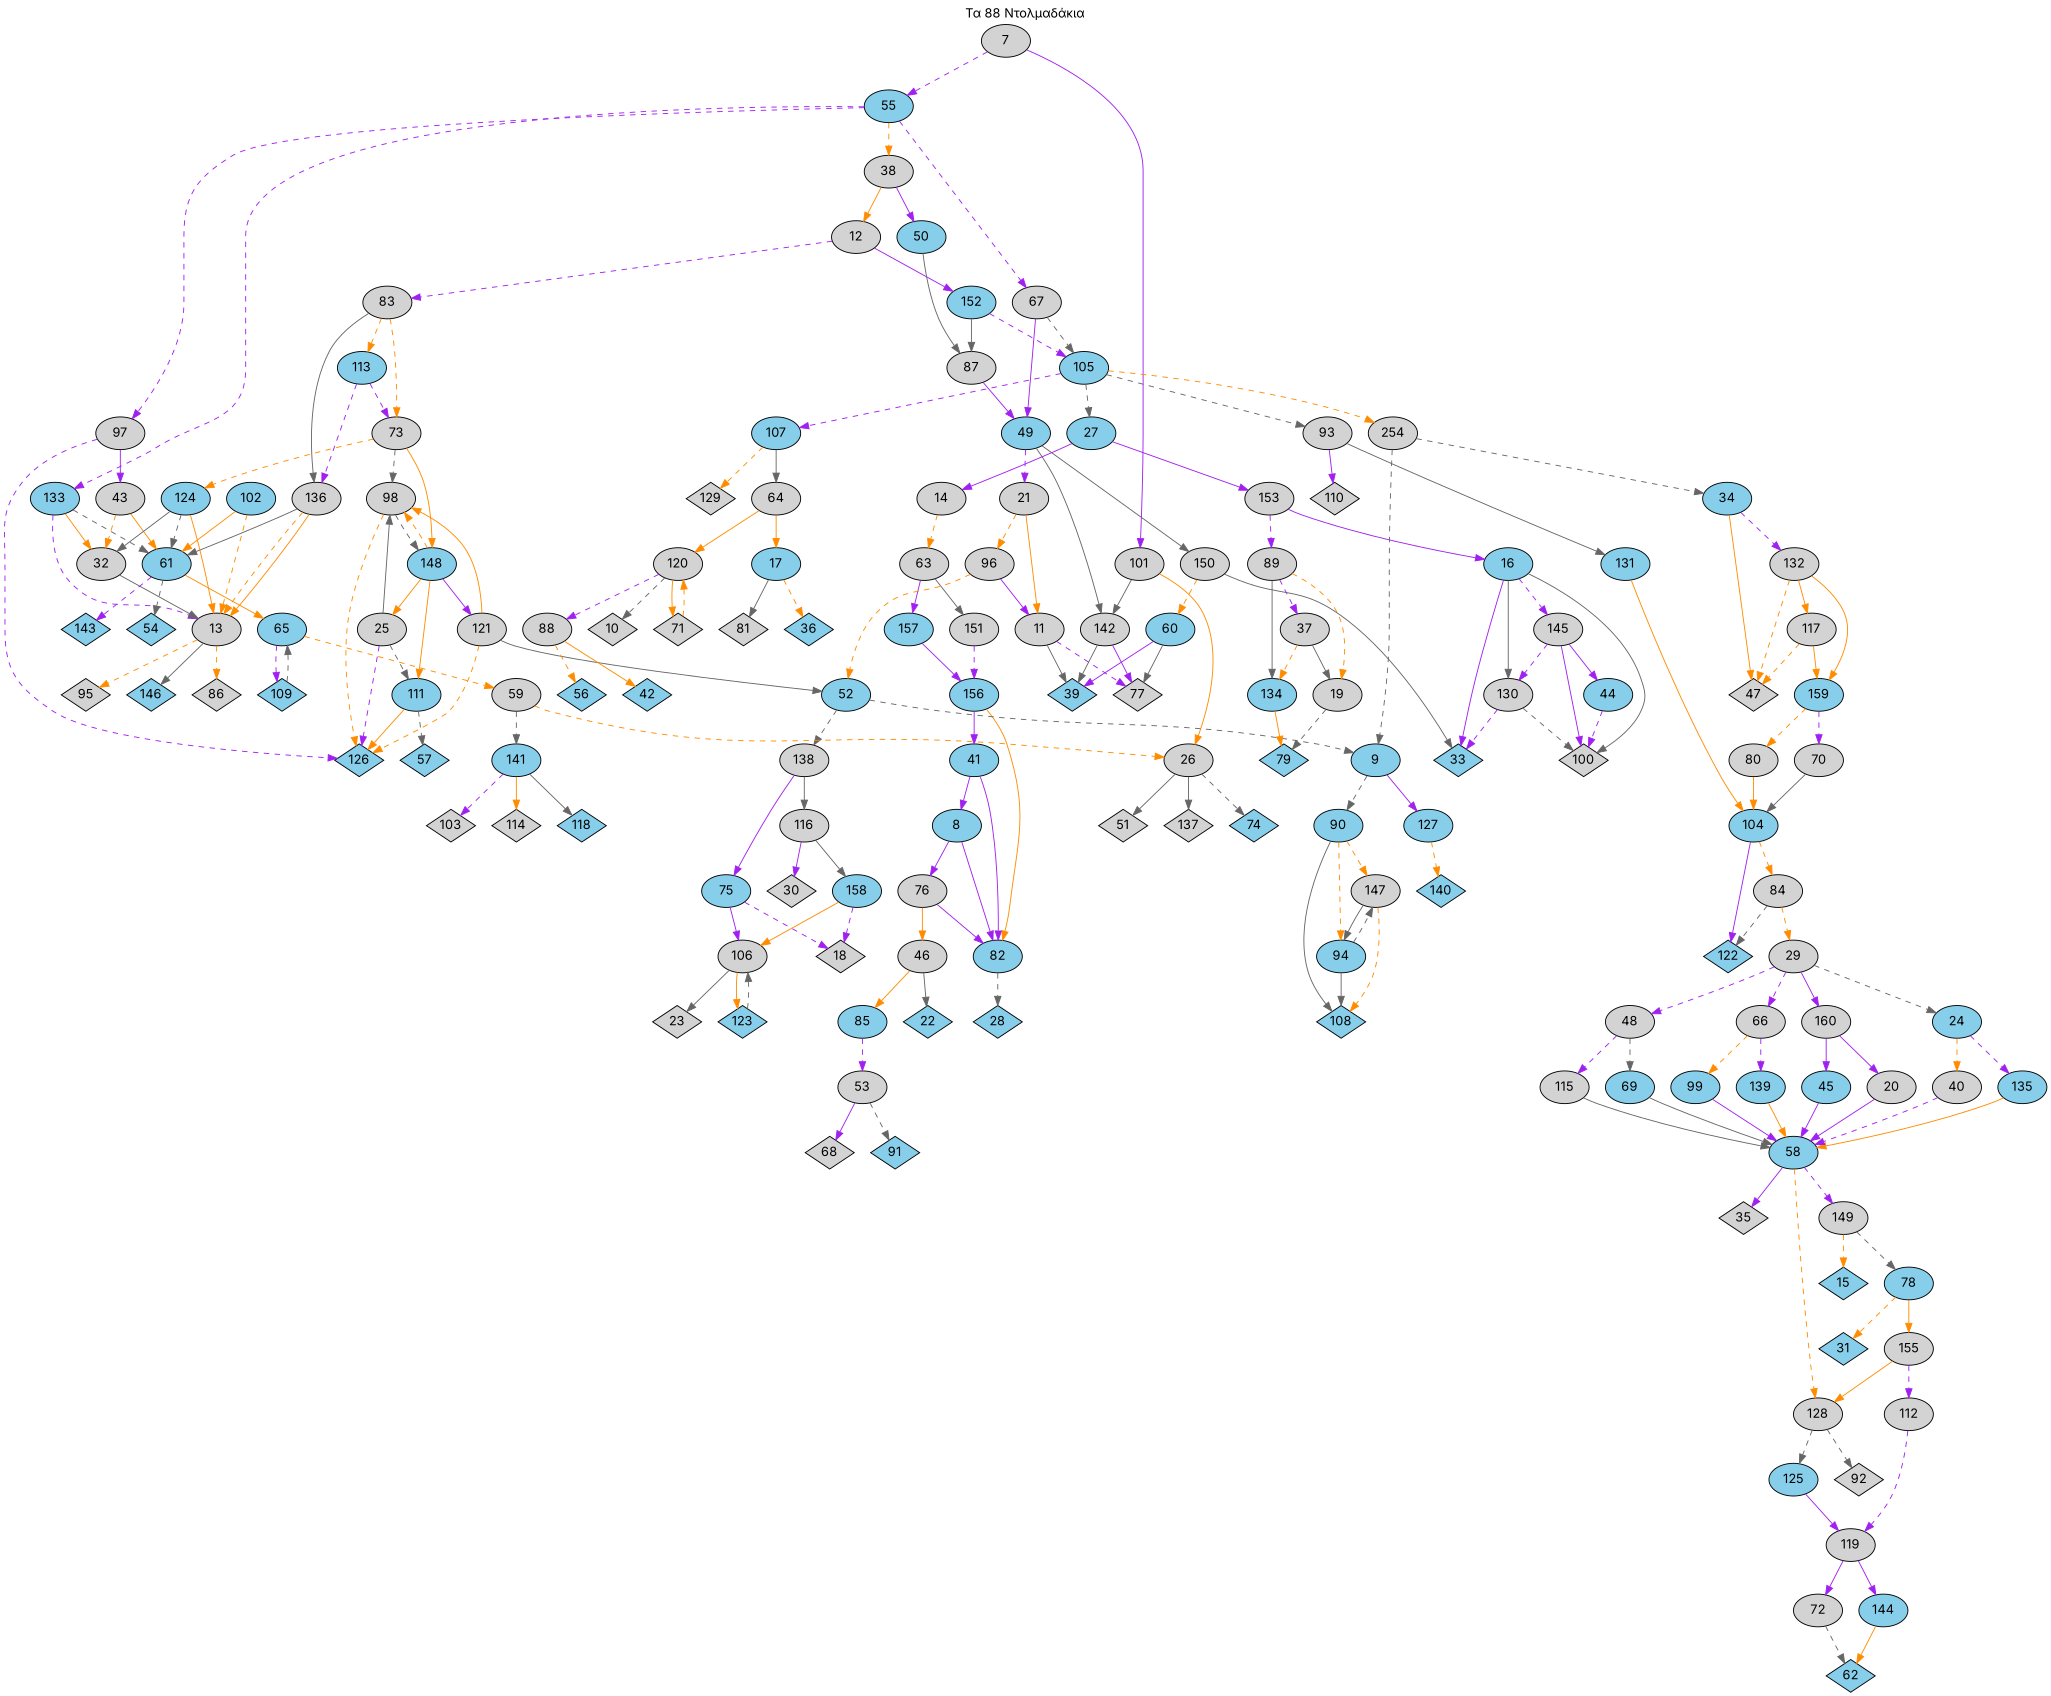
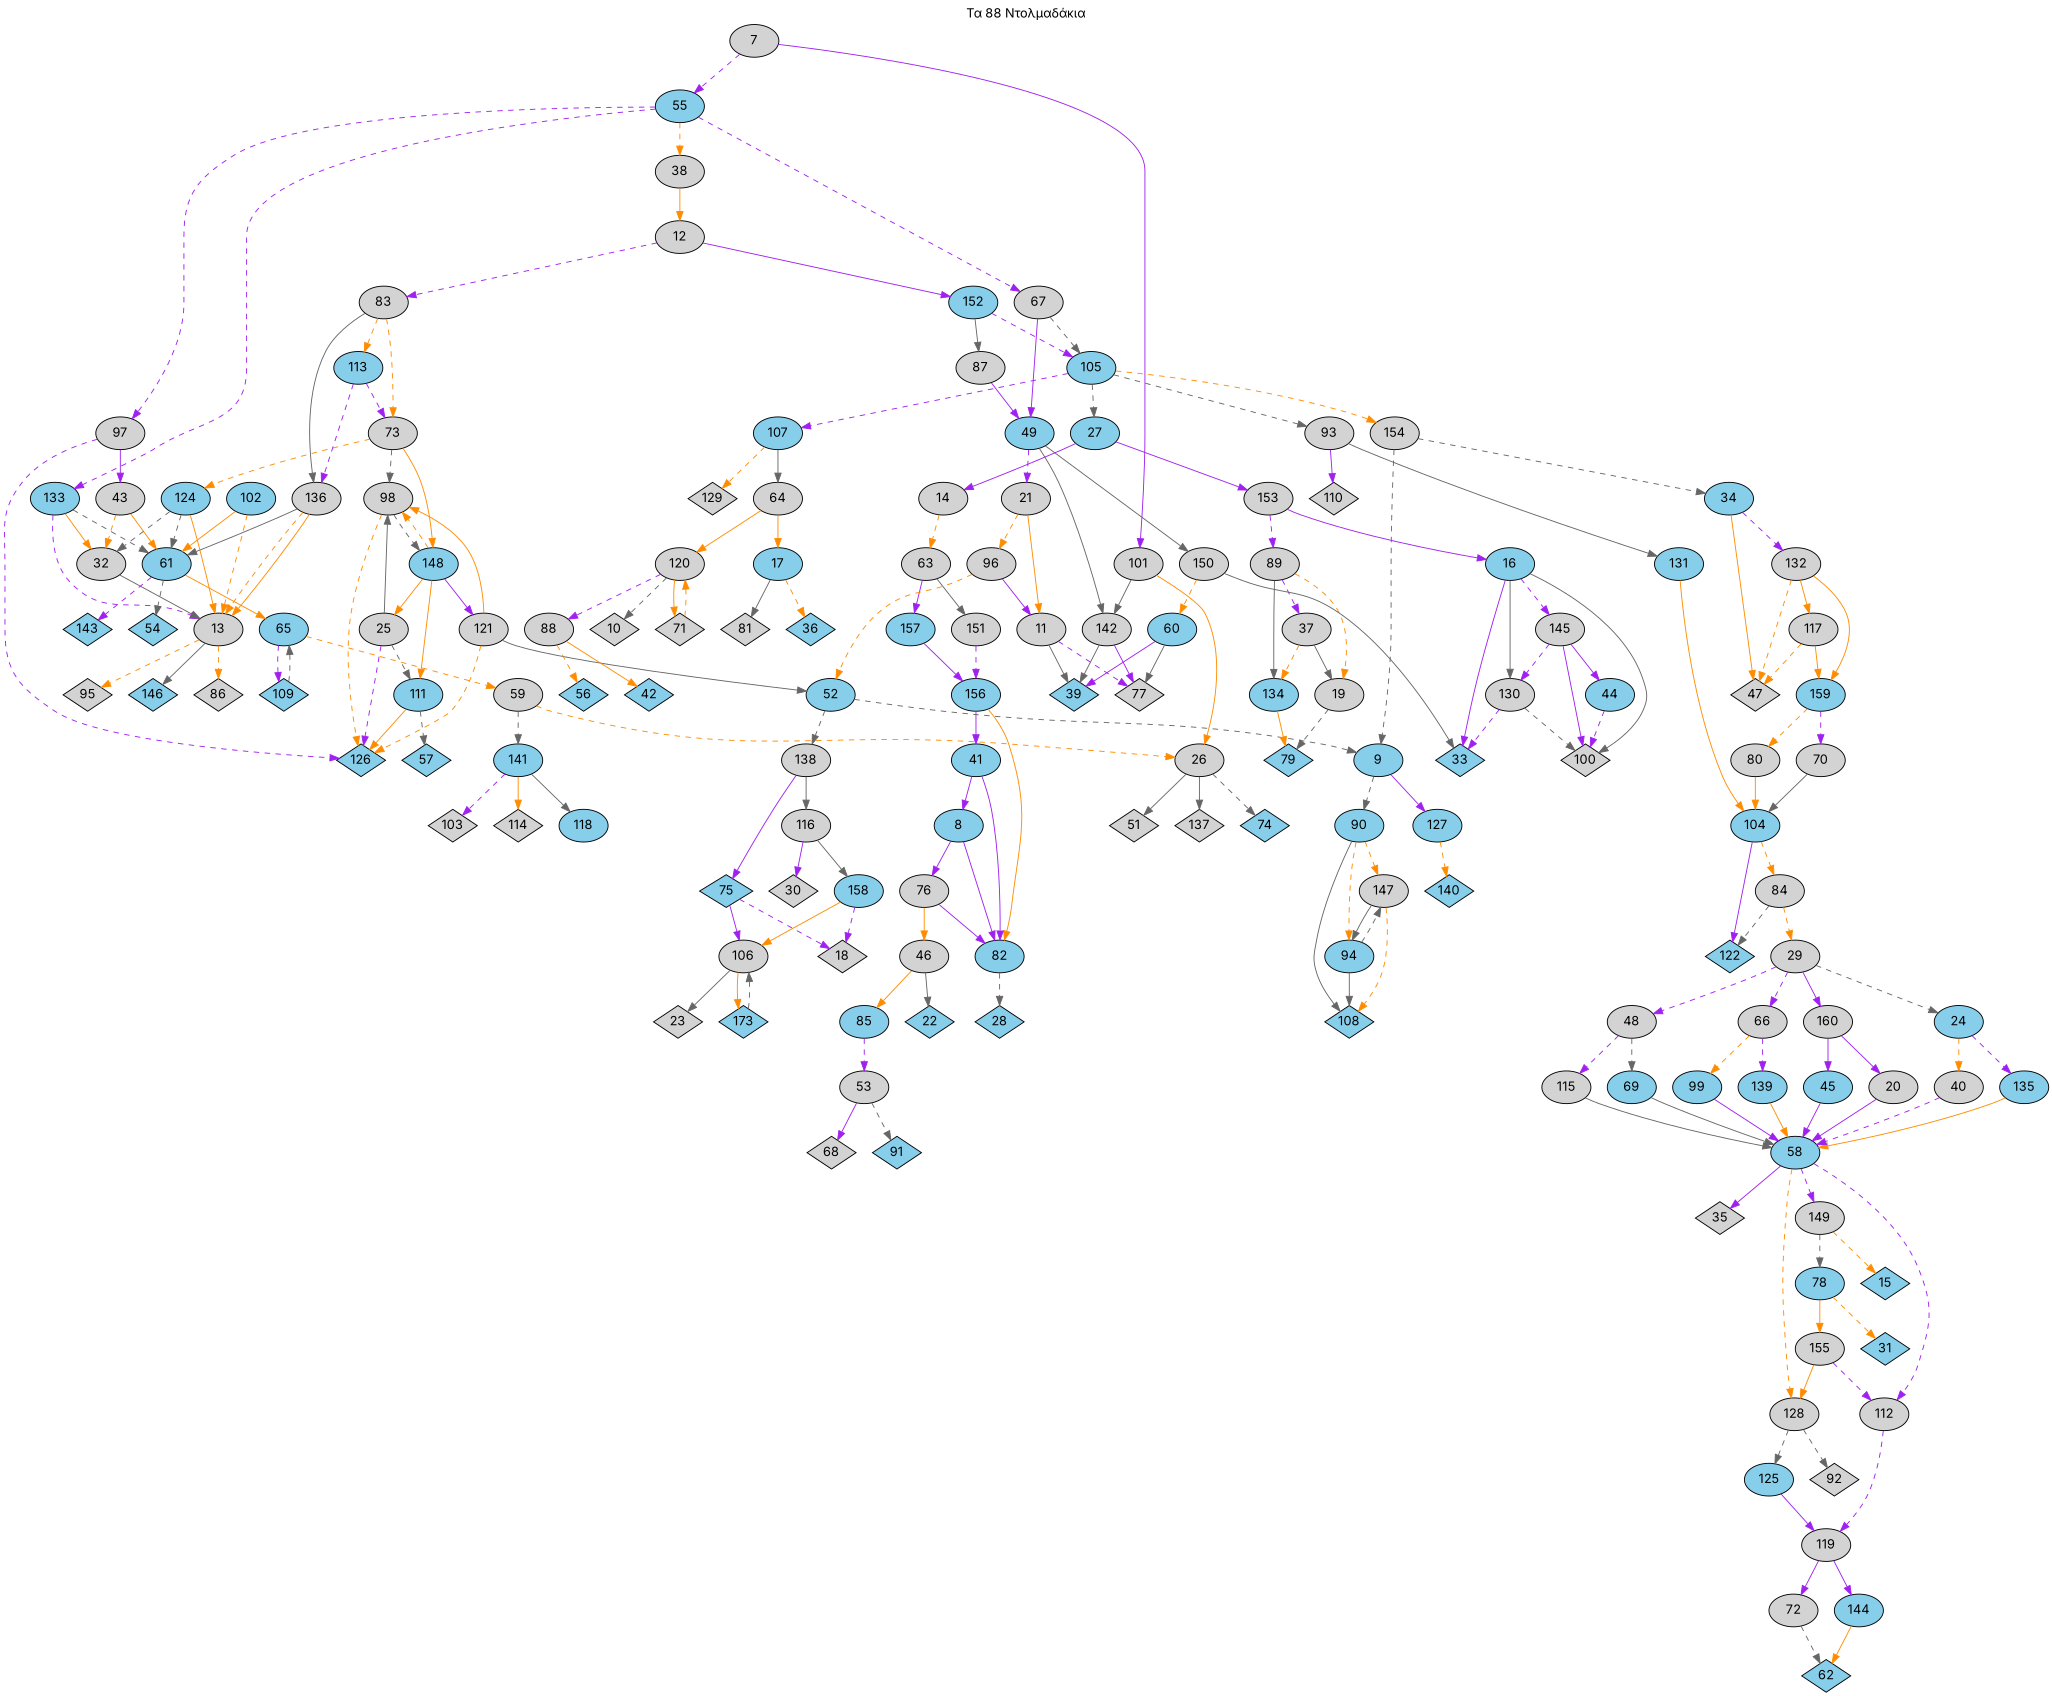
node "50": removed
node "254": label "254" -> "154"
edge "124" -> "32": style solid -> dashed
node "118": shape diamond -> ellipse
node "75": shape ellipse -> diamond
node "123": label "123" -> "173"
edge "58" -> "112": added
